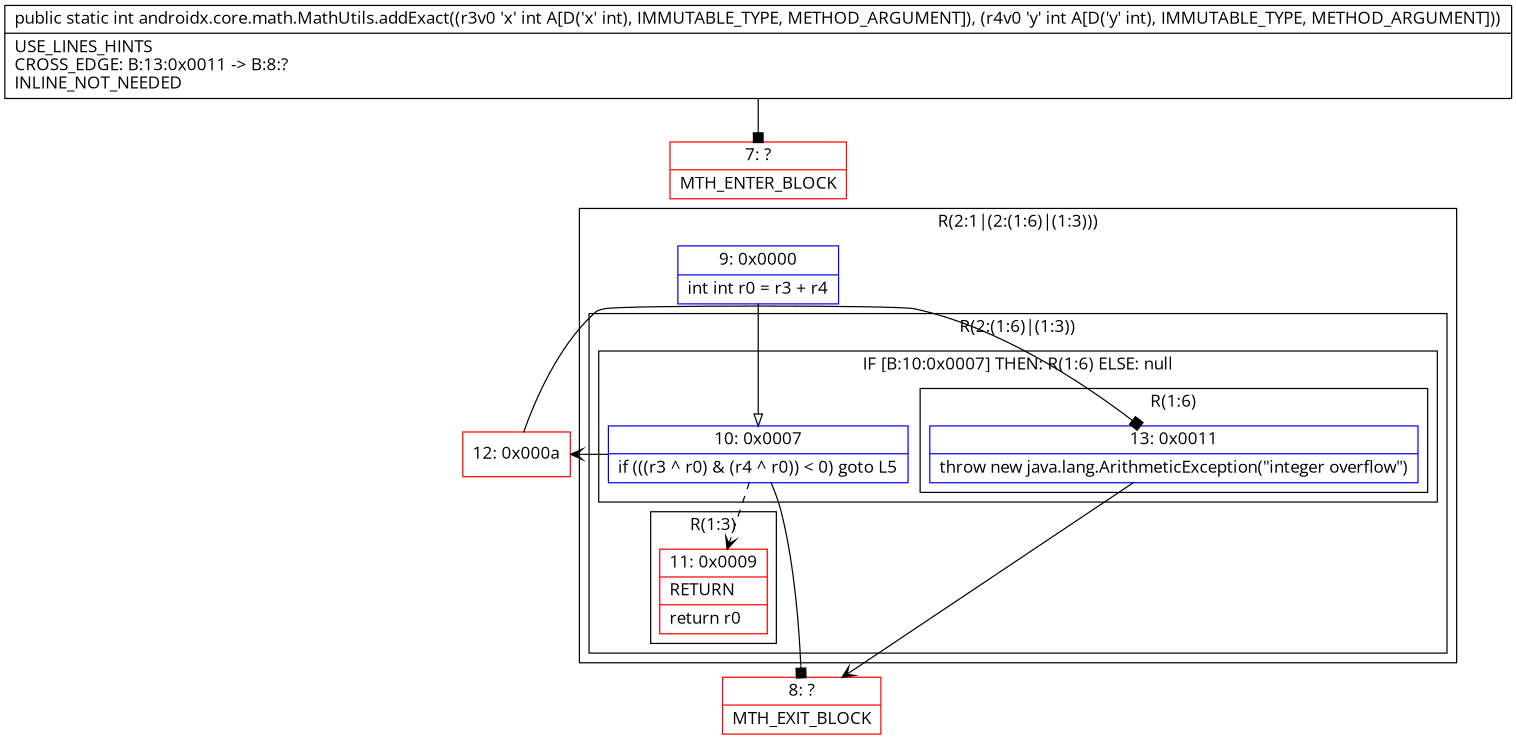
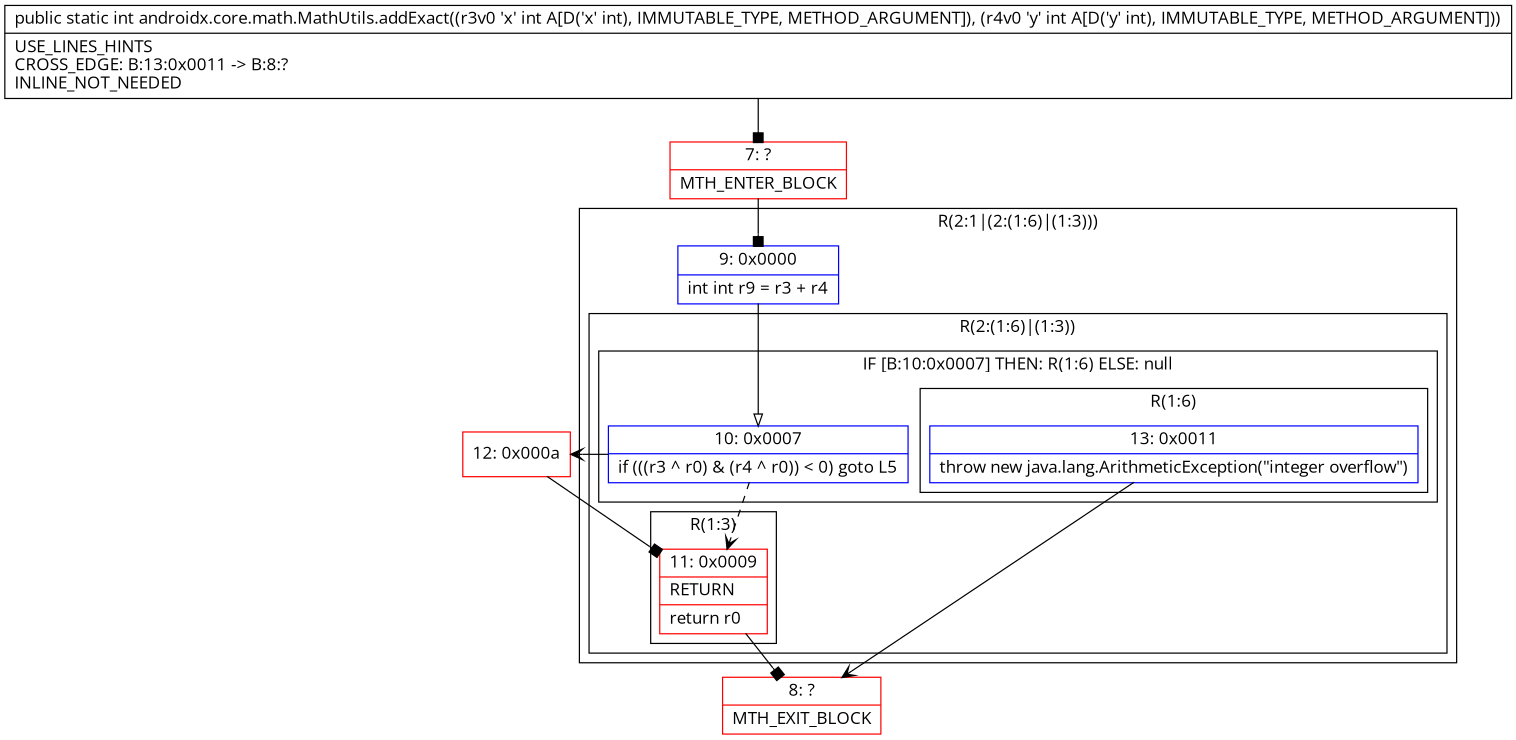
edge "7: ?" -> "9: 0x0000": added
node "9: 0x0000": text "int int r0 = r3 + r4" -> "int int r9 = r3 + r4"
edge "12: 0x000a" -> "13: 0x0011": now "12: 0x000a" -> "11: 0x0009"
edge "10: 0x0007" -> "8: ?": now "11: 0x0009" -> "8: ?"
